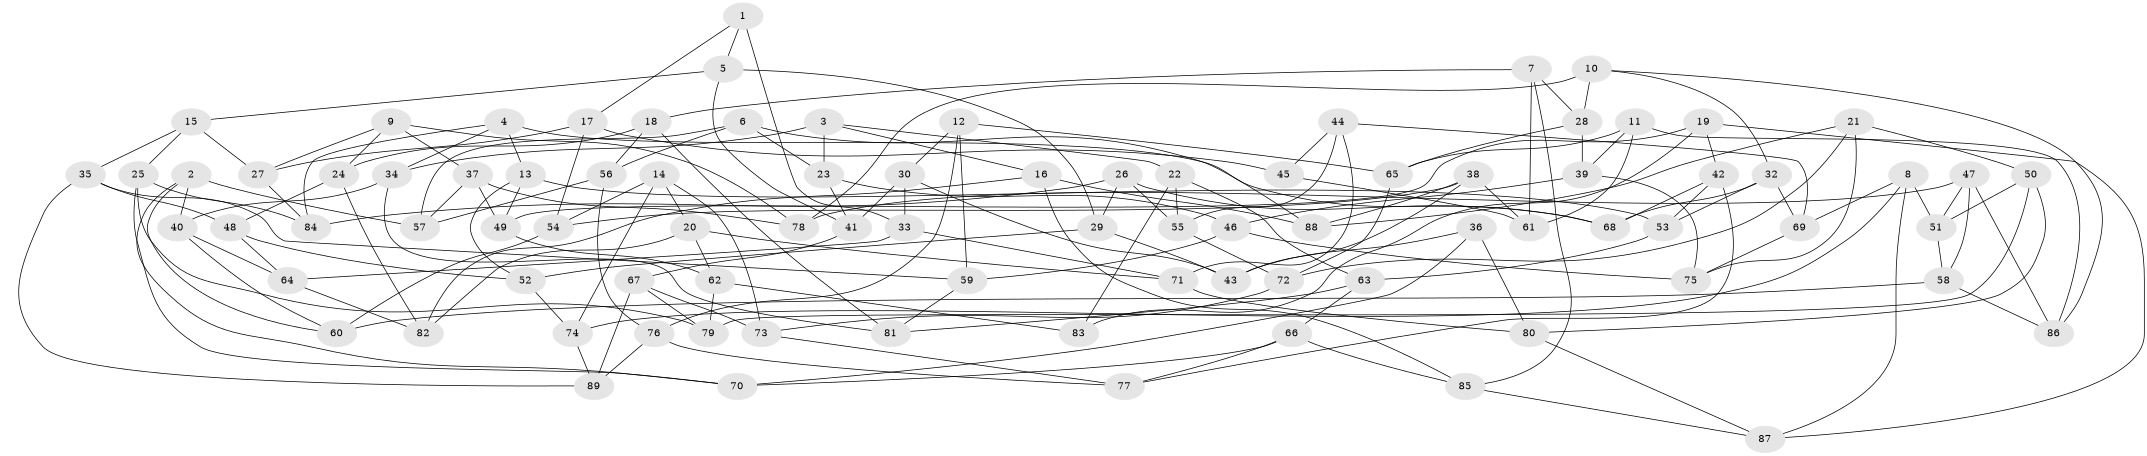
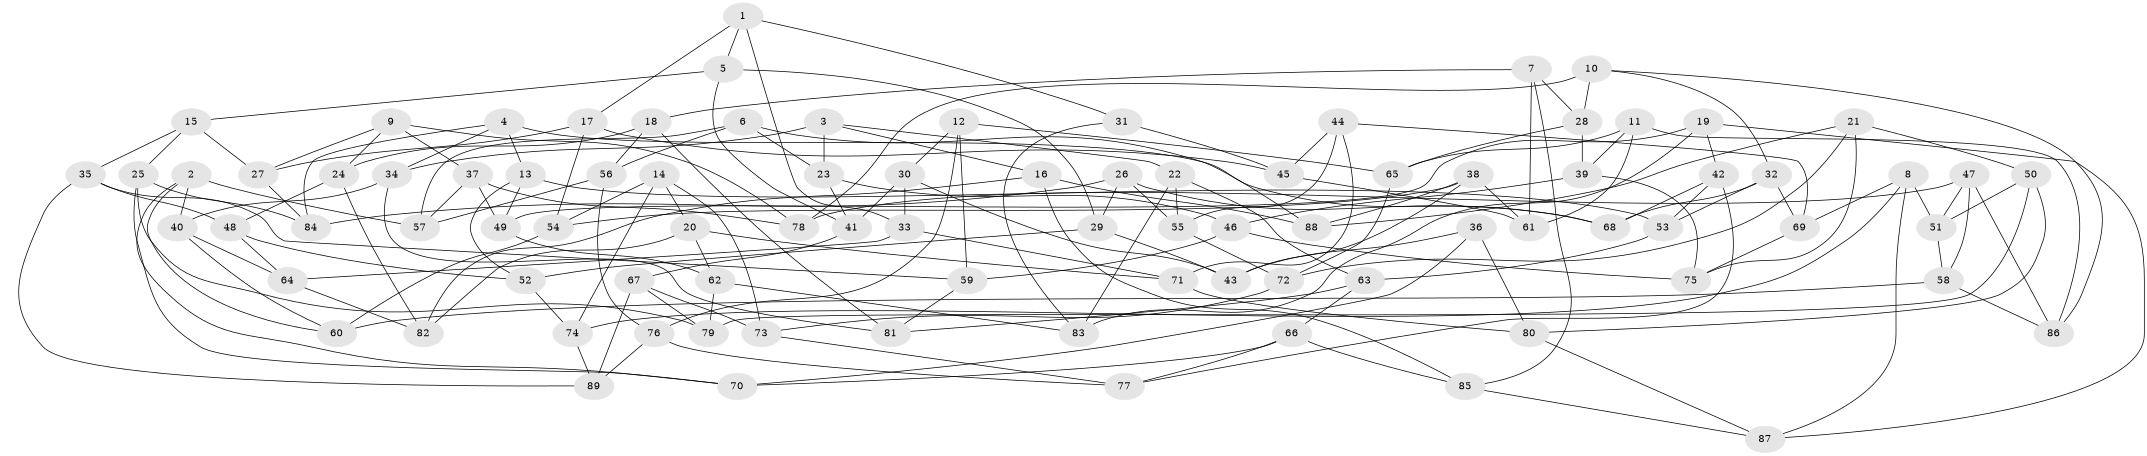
node "31": added
